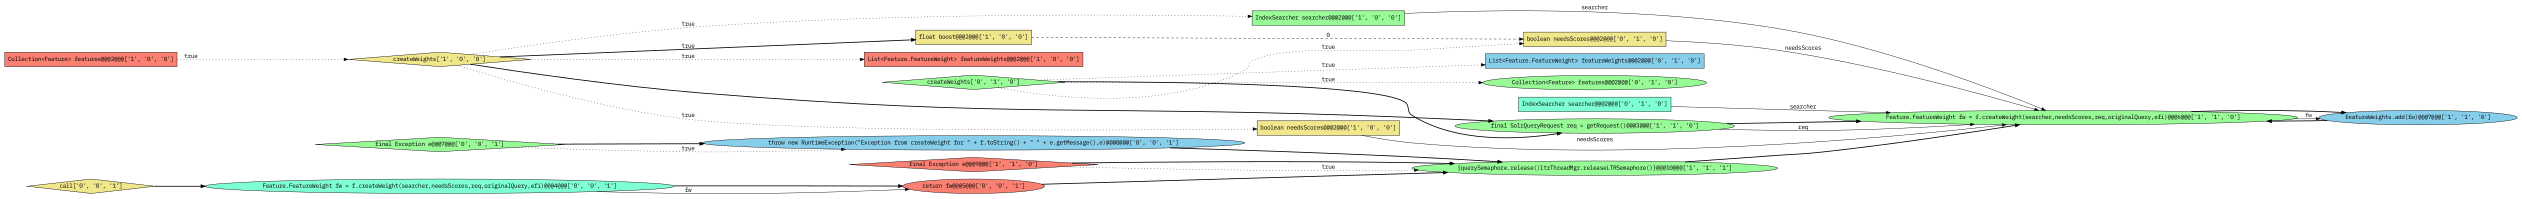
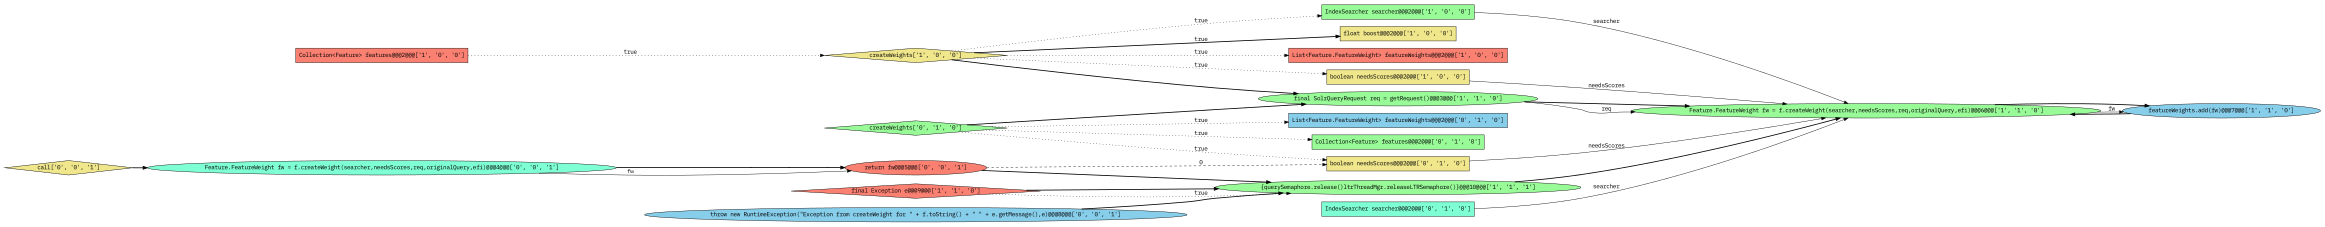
edge "float boost@@@2@@@['1', '0', '0']" -> "boolean needsScores@@@2@@@['0', '1', '0']": now "return fw@@@5@@@['0', '0', '1']" -> "boolean needsScores@@@2@@@['0', '1', '0']"
node "Collection<Feature> features@@@2@@@['0', '1', '0']": shape ellipse -> box
node "final Exception e@@@7@@@['0', '0', '1']": removed
